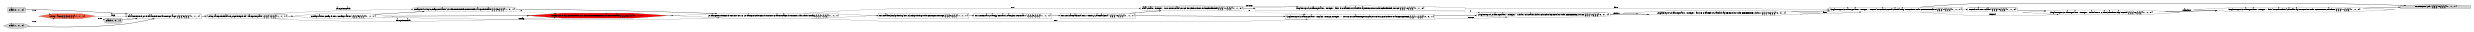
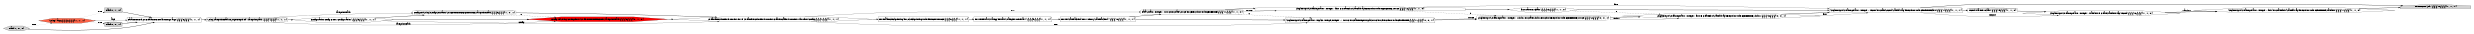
node "first.startNewChain()@@@13@@@['1', '1', '0']": added
edge "main['0', '1', '0']" -> "String(( args@@@2@@@['1', '1', '1']": reversed
